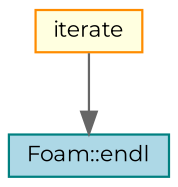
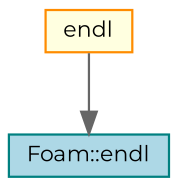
node "iterate": label "iterate" -> "endl"
